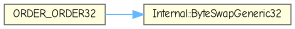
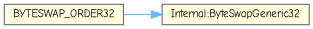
node "ORDER_ORDER32": label "ORDER_ORDER32" -> "BYTESWAP_ORDER32"
